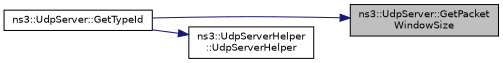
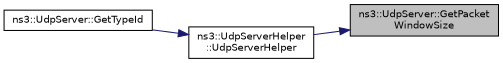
edge "ns3::UdpServer::GetTypeId" -> "ns3::UdpServer::GetPacket WindowSize": now "ns3::UdpServerHelper ::UdpServerHelper" -> "ns3::UdpServer::GetPacket WindowSize"
